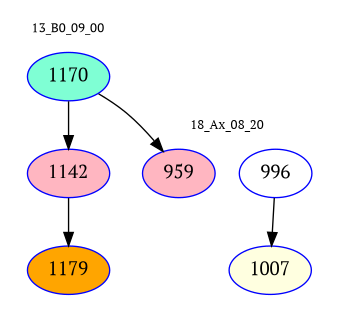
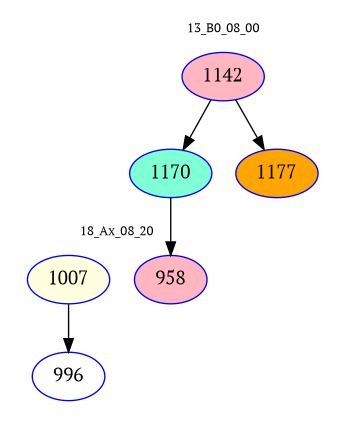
cluster "13_B0_09_00": label "13_B0_09_00" -> "13_B0_08_00"
edge "1170" -> "1142": reversed
node "959": label "959" -> "958"
edge "996" -> "1007": reversed
node "1179": label "1179" -> "1177"
